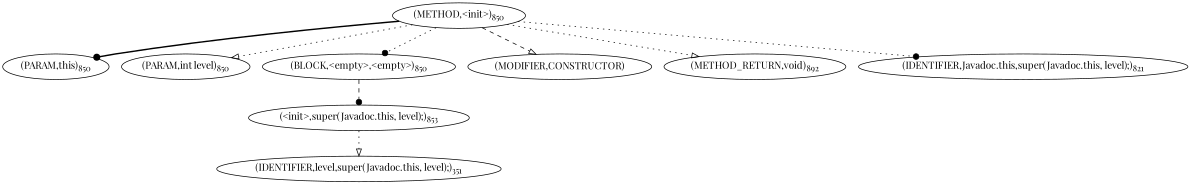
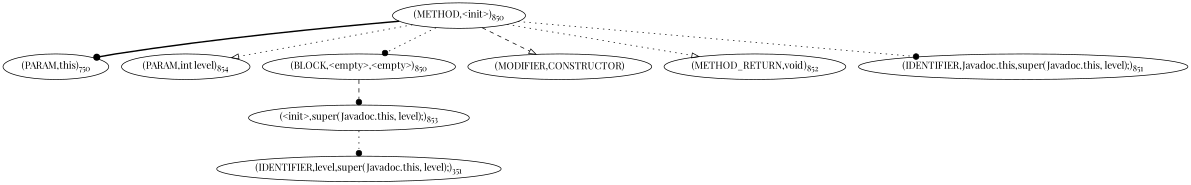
node "(PARAM,this)": text "850" -> "750"
node "(PARAM,int level)": text "850" -> "854"
node "(METHOD_RETURN,void)": text "892" -> "852"
node "(IDENTIFIER,Javadoc.this,super(Javadoc.this, level);)": text "821" -> "851"
edge "(<init>,super(Javadoc.this, level);)" -> "(IDENTIFIER,level,super(Javadoc.this, level);)": arrowhead onormal -> dot
